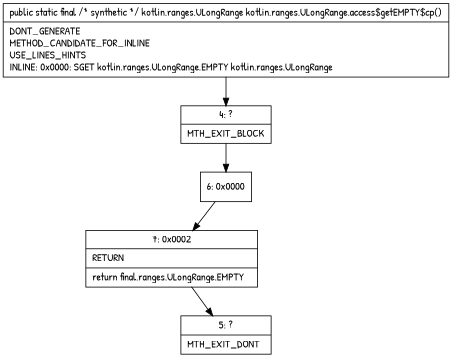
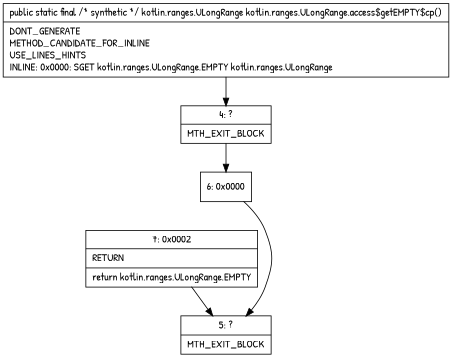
edge "6: 0x0000" -> "7: 0x0002": now "6: 0x0000" -> "5: ?"
node "7: 0x0002": text "return final.ranges.ULongRange.EMPTY" -> "return kotlin.ranges.ULongRange.EMPTY"
node "5: ?": text "MTH_EXIT_DONT" -> "MTH_EXIT_BLOCK"
